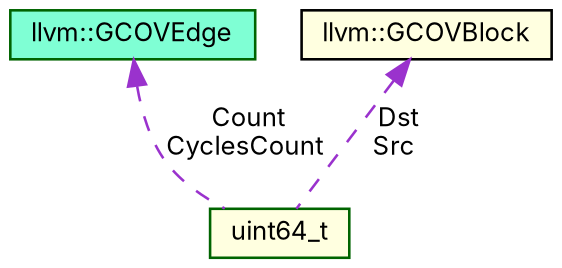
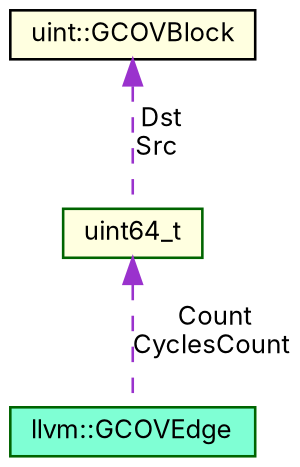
node "llvm::GCOVBlock": label "llvm::GCOVBlock" -> "uint::GCOVBlock"
edge "uint64_t" -> "llvm::GCOVEdge": reversed
